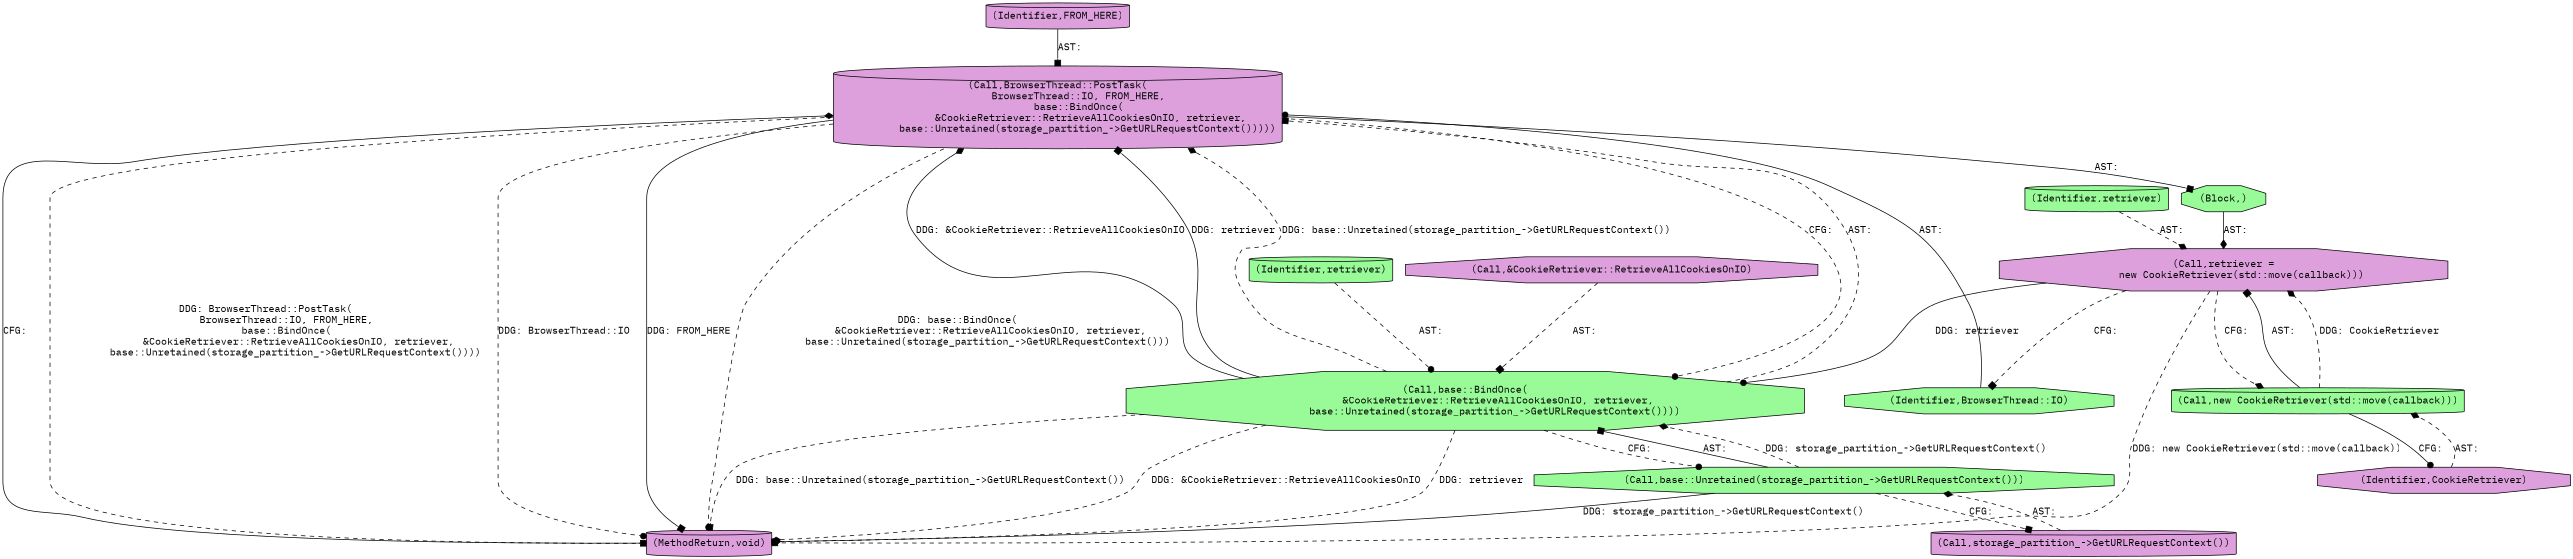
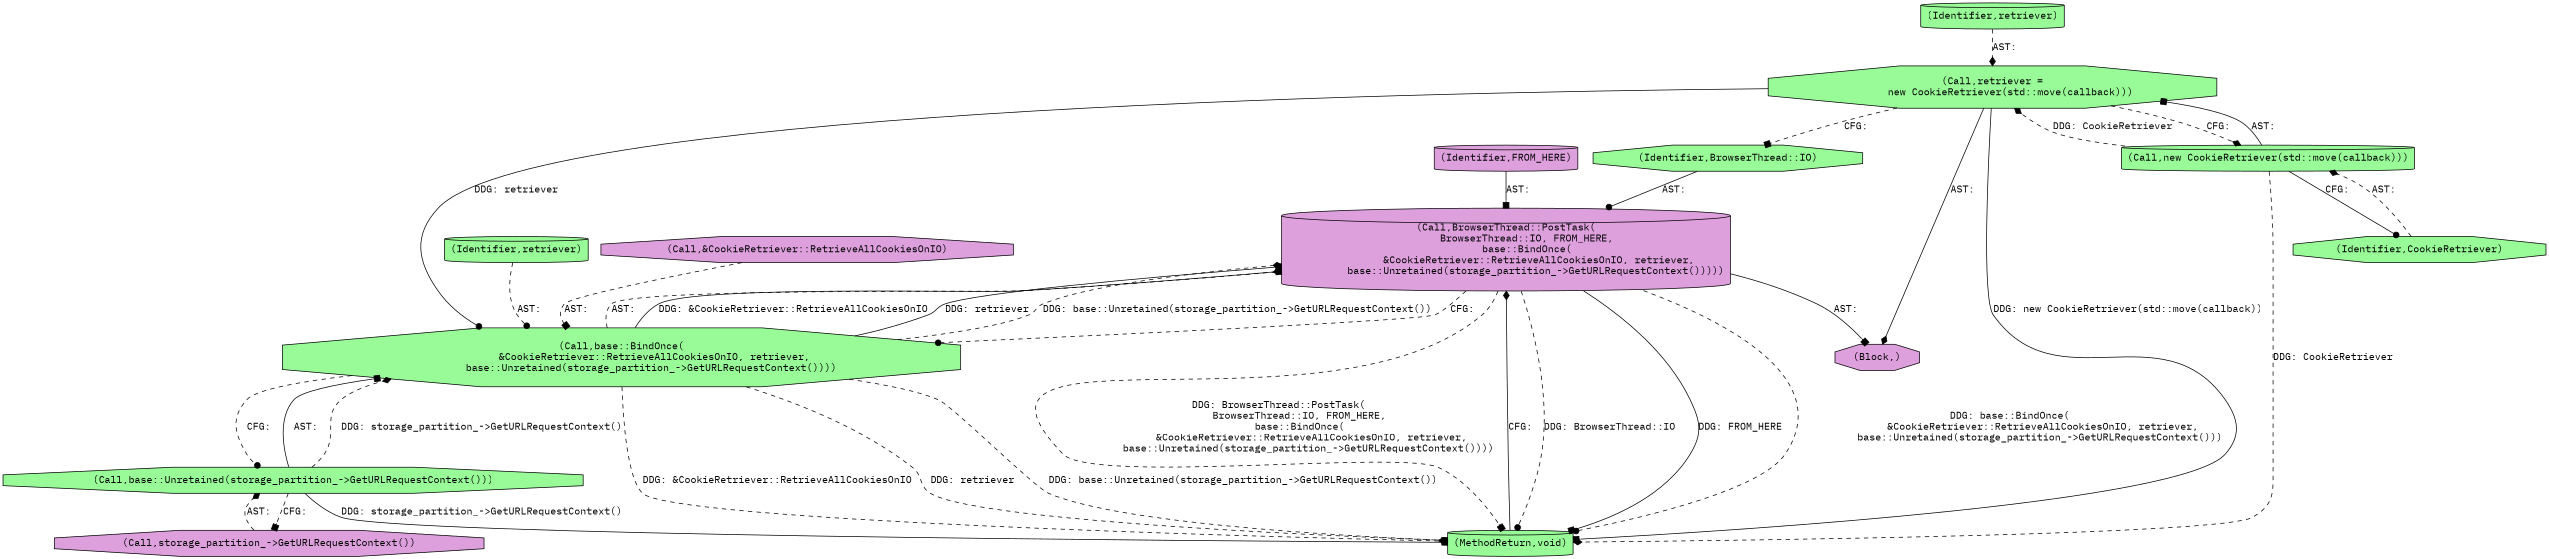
node "(Block,)": fillcolor palegreen -> plum
edge "(Block,)" -> "(Call,retriever = new CookieRetriever(std::move(callback)))": reversed
node "(Call,retriever = new CookieRetriever(std::move(callback)))": fillcolor plum -> palegreen
node "(Identifier,CookieRetriever)": fillcolor plum -> palegreen
edge "(Call,new CookieRetriever(std::move(callback)))" -> "(MethodReturn,void)": added, label "DDG: CookieRetriever"
edge "(Call,retriever = new CookieRetriever(std::move(callback)))" -> "(MethodReturn,void)": style dashed -> solid
node "(MethodReturn,void)": fillcolor plum -> palegreen
node "(Call,storage_partition_->GetURLRequestContext())": shape cylinder -> octagon
